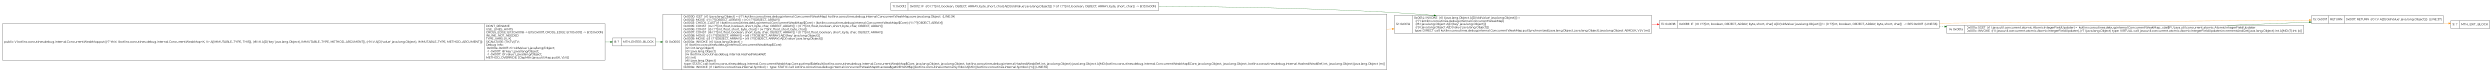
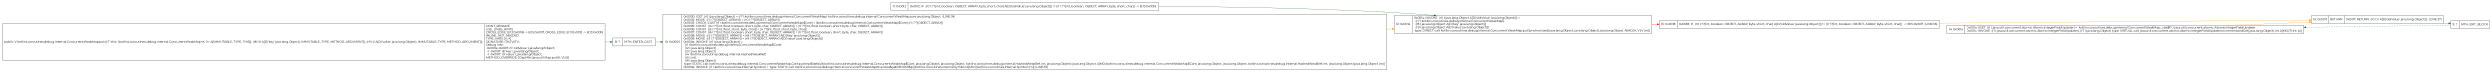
edge "15: 0x001f" -> "9: ?": color darkorange -> darkgreen
edge "14: 0x001a" -> "15: 0x001f": color darkgreen -> darkorange
edge "13: 0x0018" -> "14: 0x001a": now "9: ?" -> "14: 0x001a"
node "8: ?": text "MTH_ENTER_BLOCK" -> "MTH_ENTER_CAST"
node "10: 0x0000": text "(r2 I:int.lang.Object)" -> "(r2 I:java.lang.Object)"
